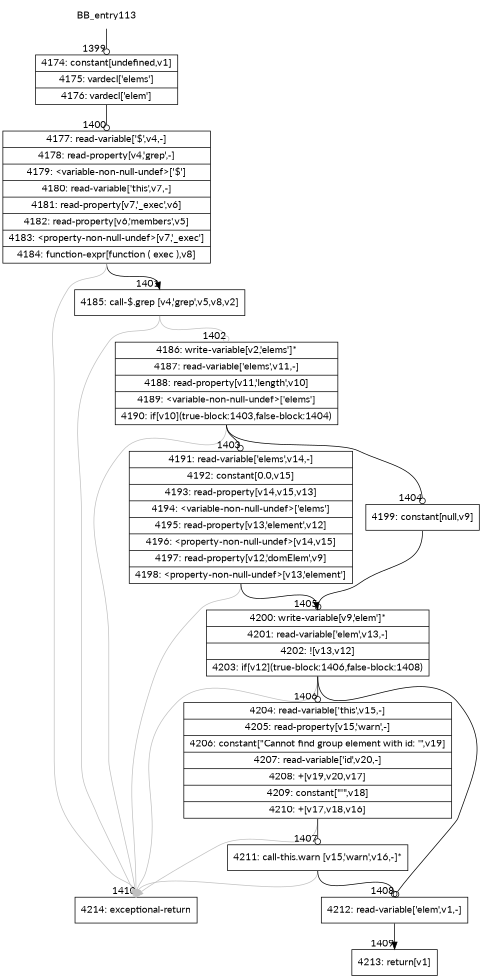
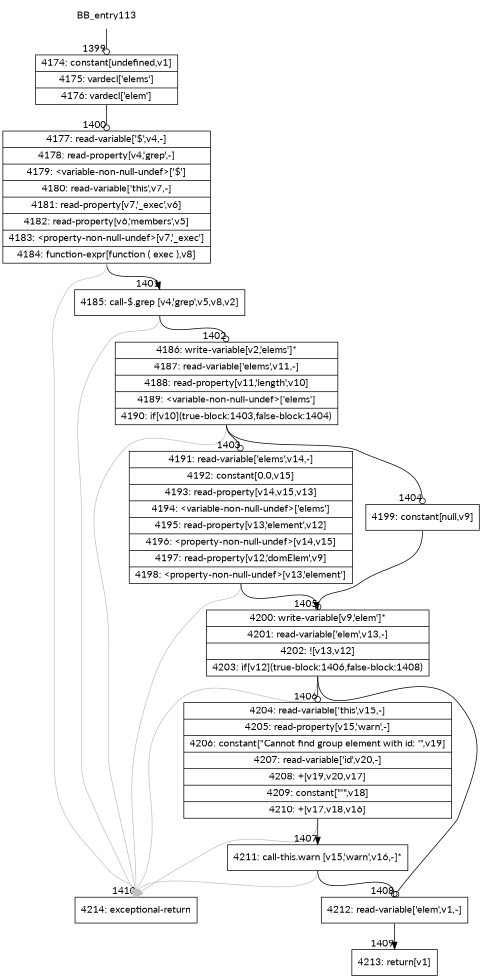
edge "4185: call-$.grep [v4,'grep',v5,v8,v2]" -> "4186: write-variable[v2,'elems']*": color gray -> black
edge "4204: read-variable['this',v15,-]" -> "4211: call-this.warn [v15,'warn',v16,-]*": arrowhead odot -> normal
